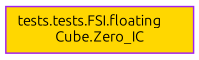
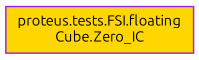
node "tests.tests.FSI.floating Cube.Zero_IC": label "tests.tests.FSI.floating Cube.Zero_IC" -> "proteus.tests.FSI.floating Cube.Zero_IC"
